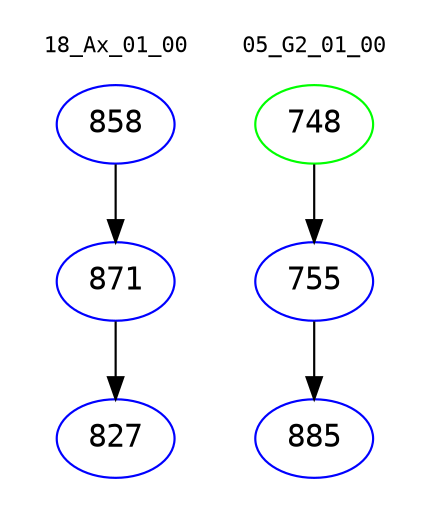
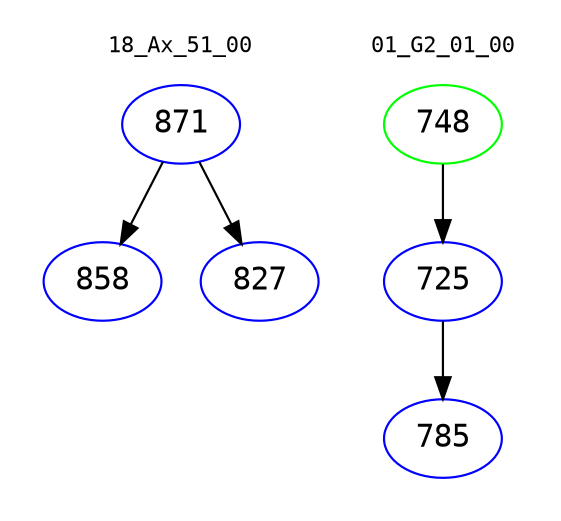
cluster "18_Ax_01_00": label "18_Ax_01_00" -> "18_Ax_51_00"
cluster "05_G2_01_00": label "05_G2_01_00" -> "01_G2_01_00"
edge "858" -> "871": reversed
node "755": label "755" -> "725"
node "885": label "885" -> "785"
